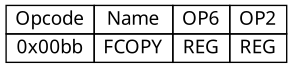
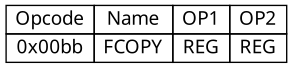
node "Opcode": text "OP6" -> "OP1"
